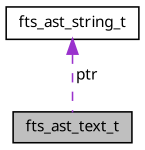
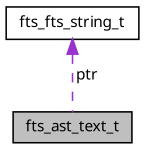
node "fts_ast_string_t": label "fts_ast_string_t" -> "fts_fts_string_t"
